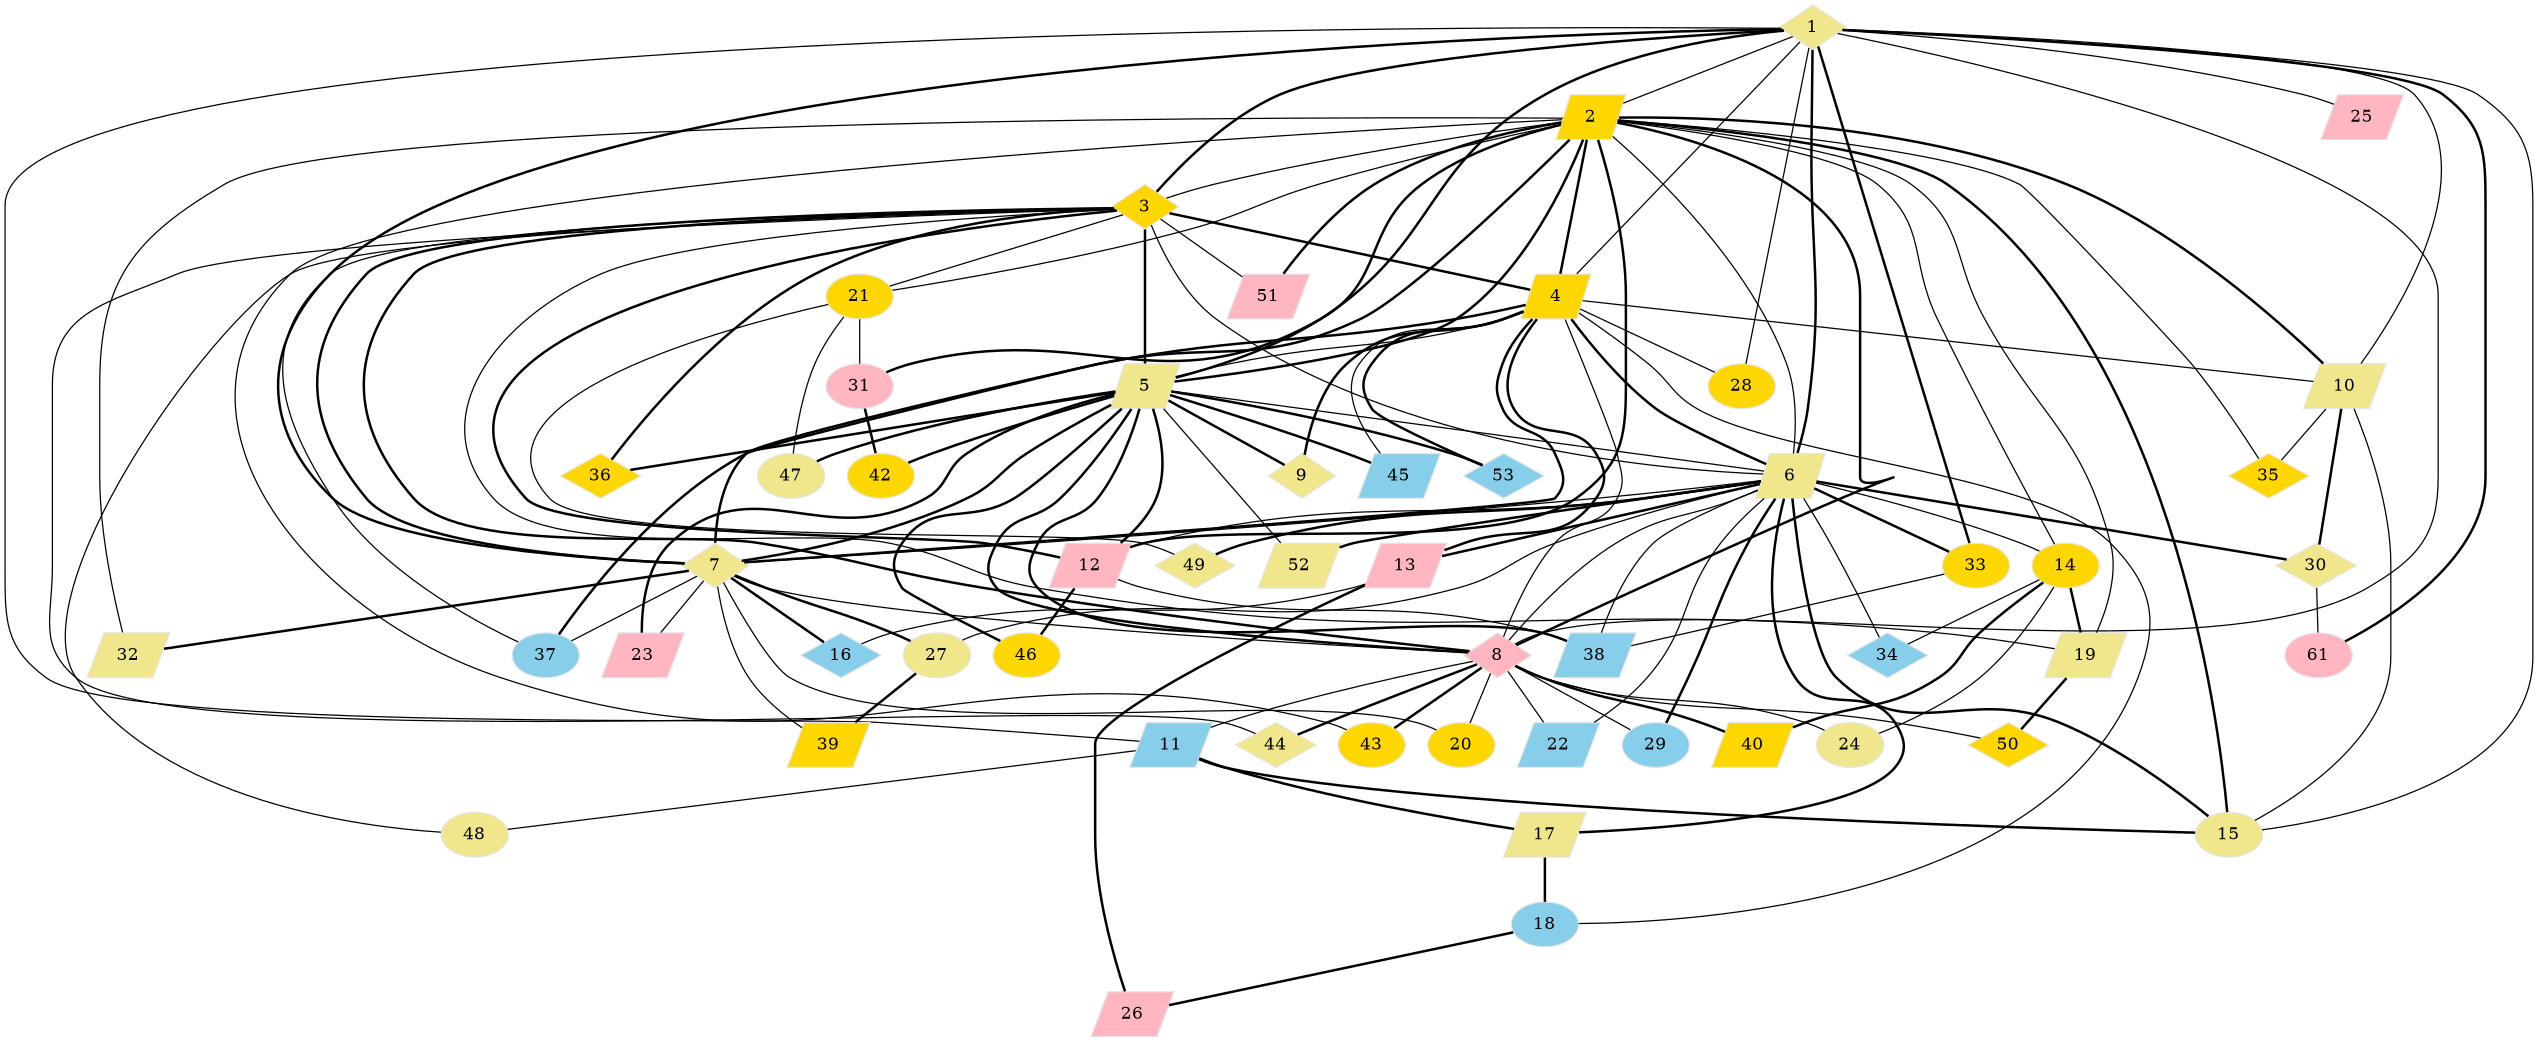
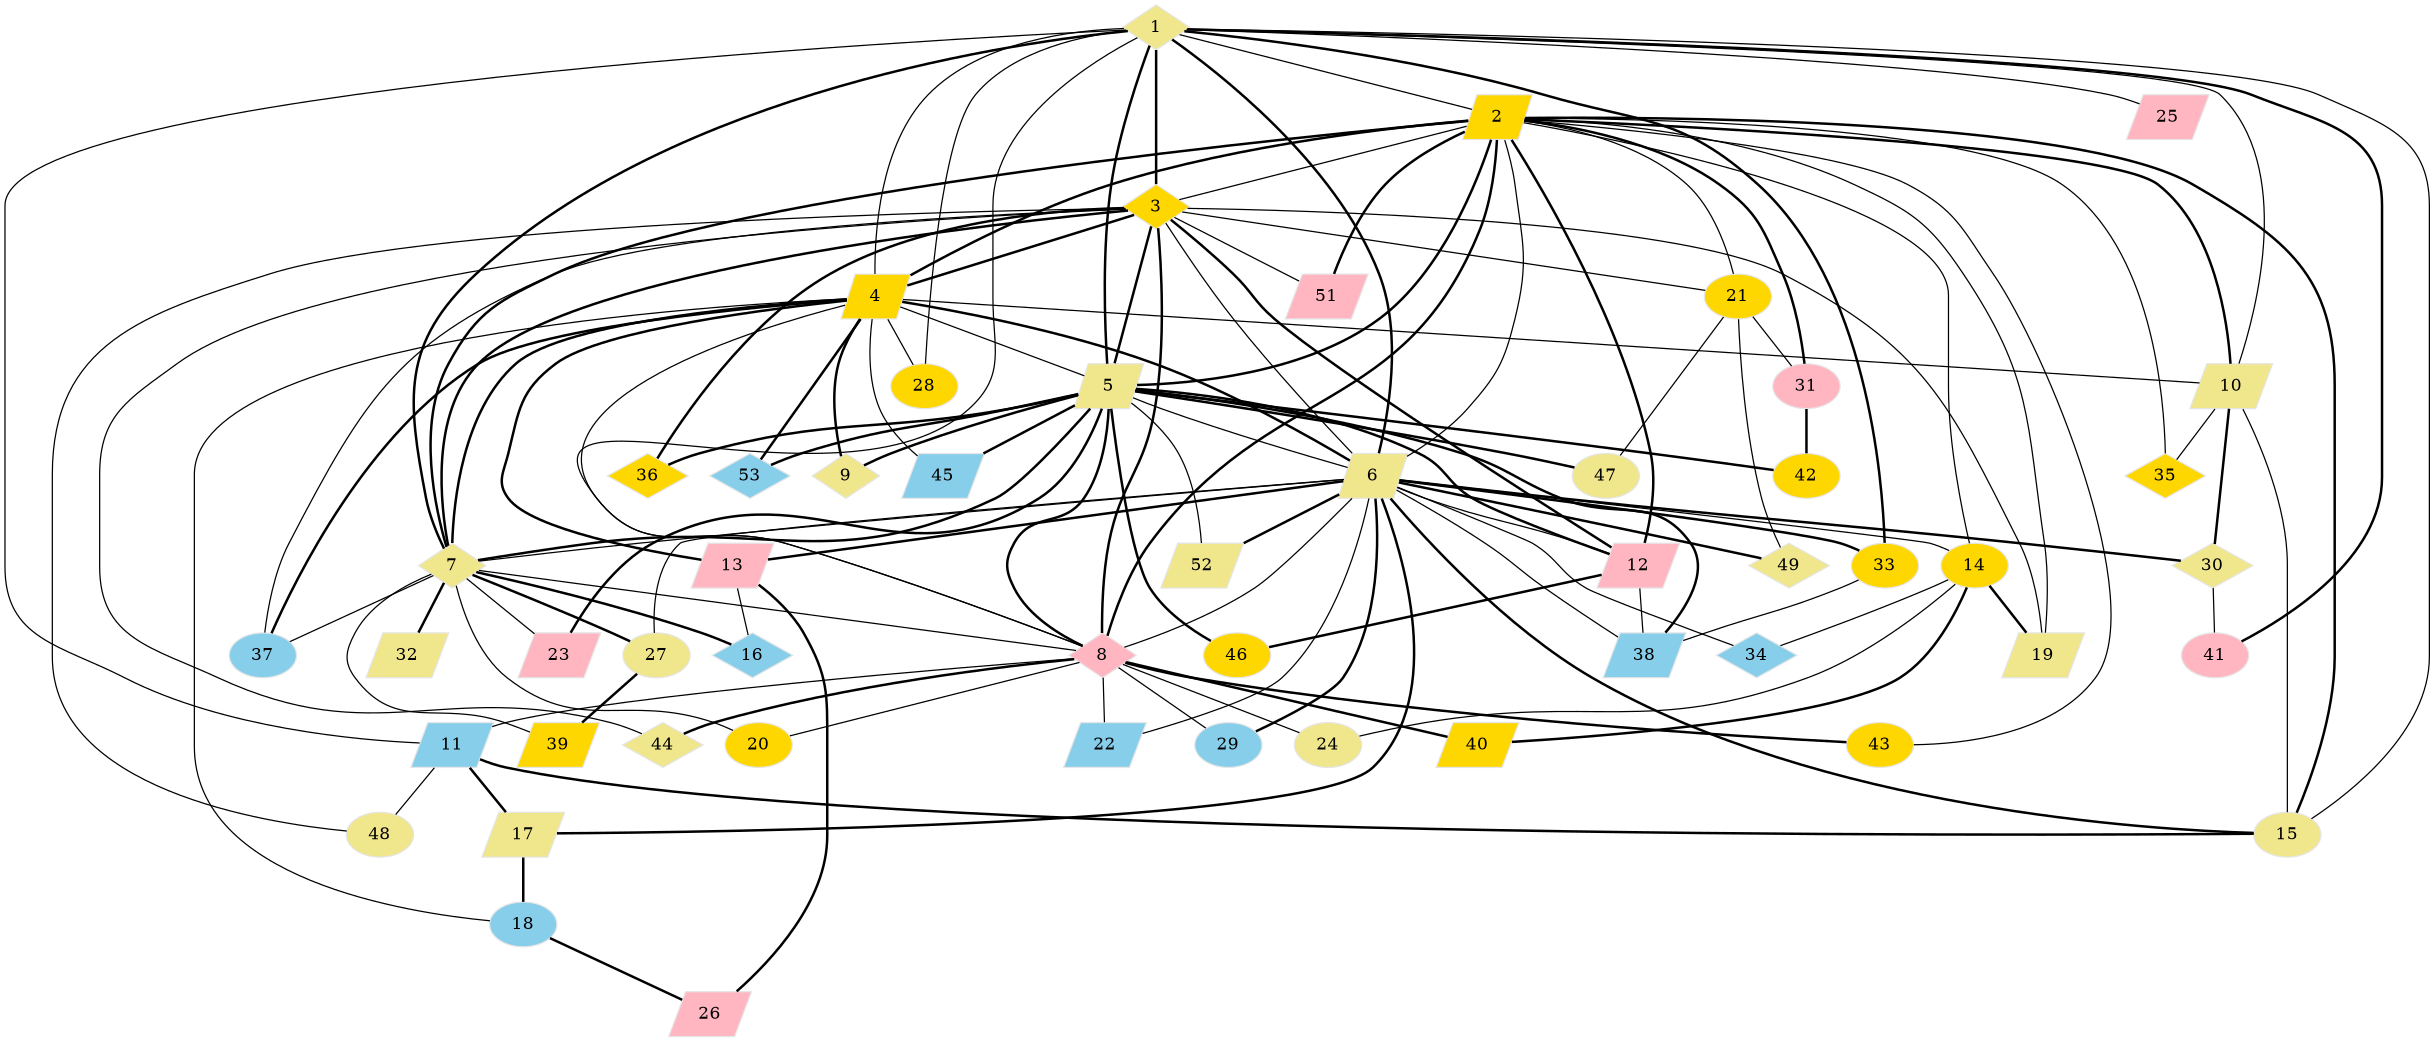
edge "2" -- "32": removed
node "61": label "61" -> "41"
node "50": removed
